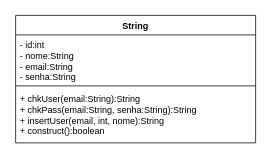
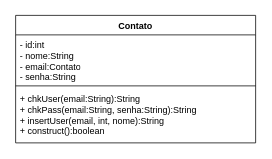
node "String": label "String" -> "Contato"
node "- id:int - nome:String - email:String - senha:String": label "- id:int - nome:String - email:String - senha:String" -> "- id:int - nome:String - email:Contato - senha:String"
